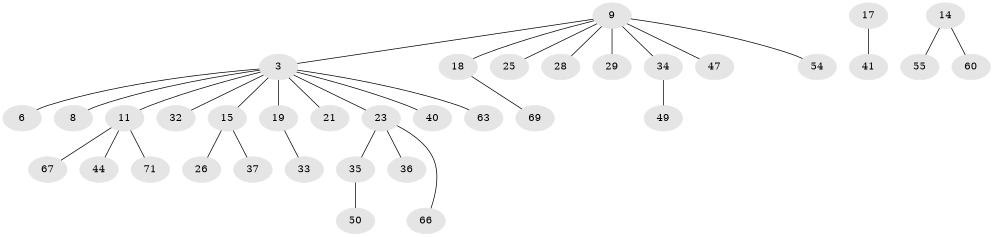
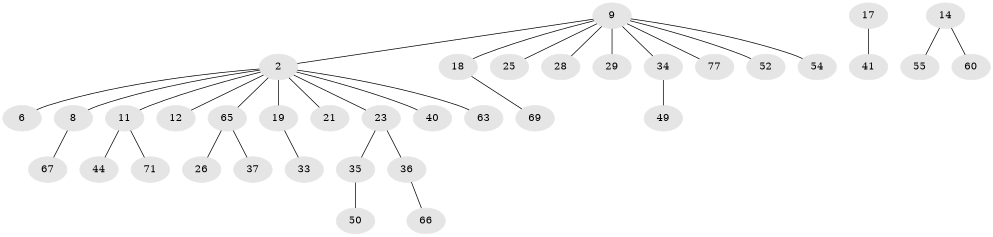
node "3": label "3" -> "2"
node "47": label "47" -> "77"
node "52": added
node "32": label "32" -> "12"
node "15": label "15" -> "65"
edge "11" -- "67": now "8" -- "67"
edge "23" -- "66": now "36" -- "66"
